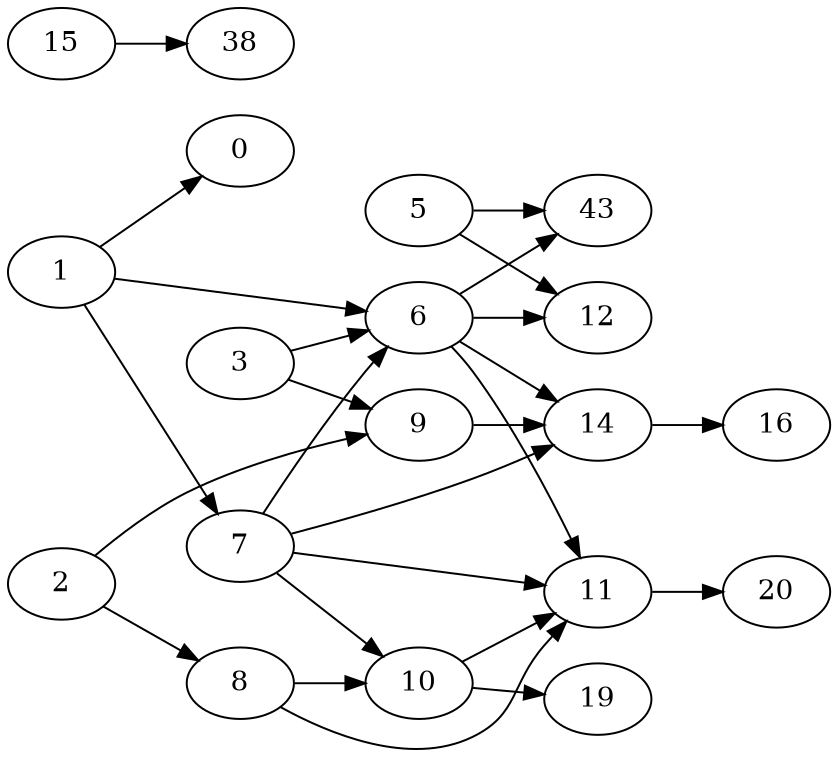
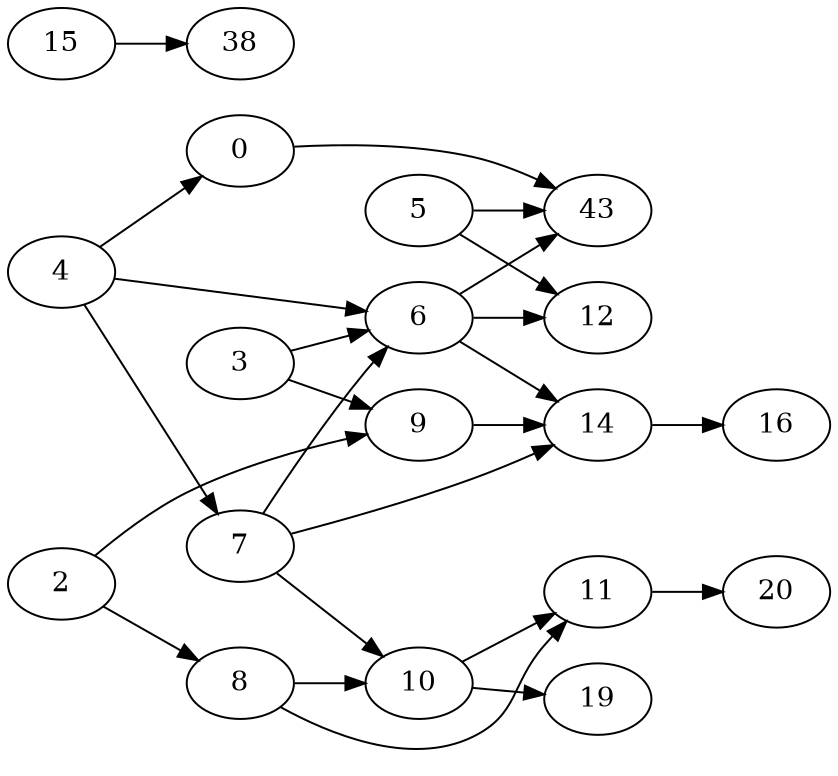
edge "0" -> "43": added
node "1": label "1" -> "4"
edge "6" -> "11": removed
edge "7" -> "11": removed
